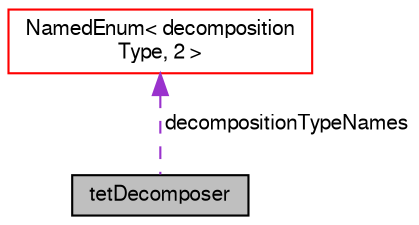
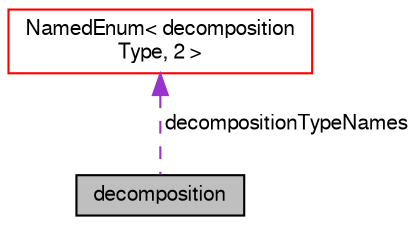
node "tetDecomposer": label "tetDecomposer" -> "decomposition"
